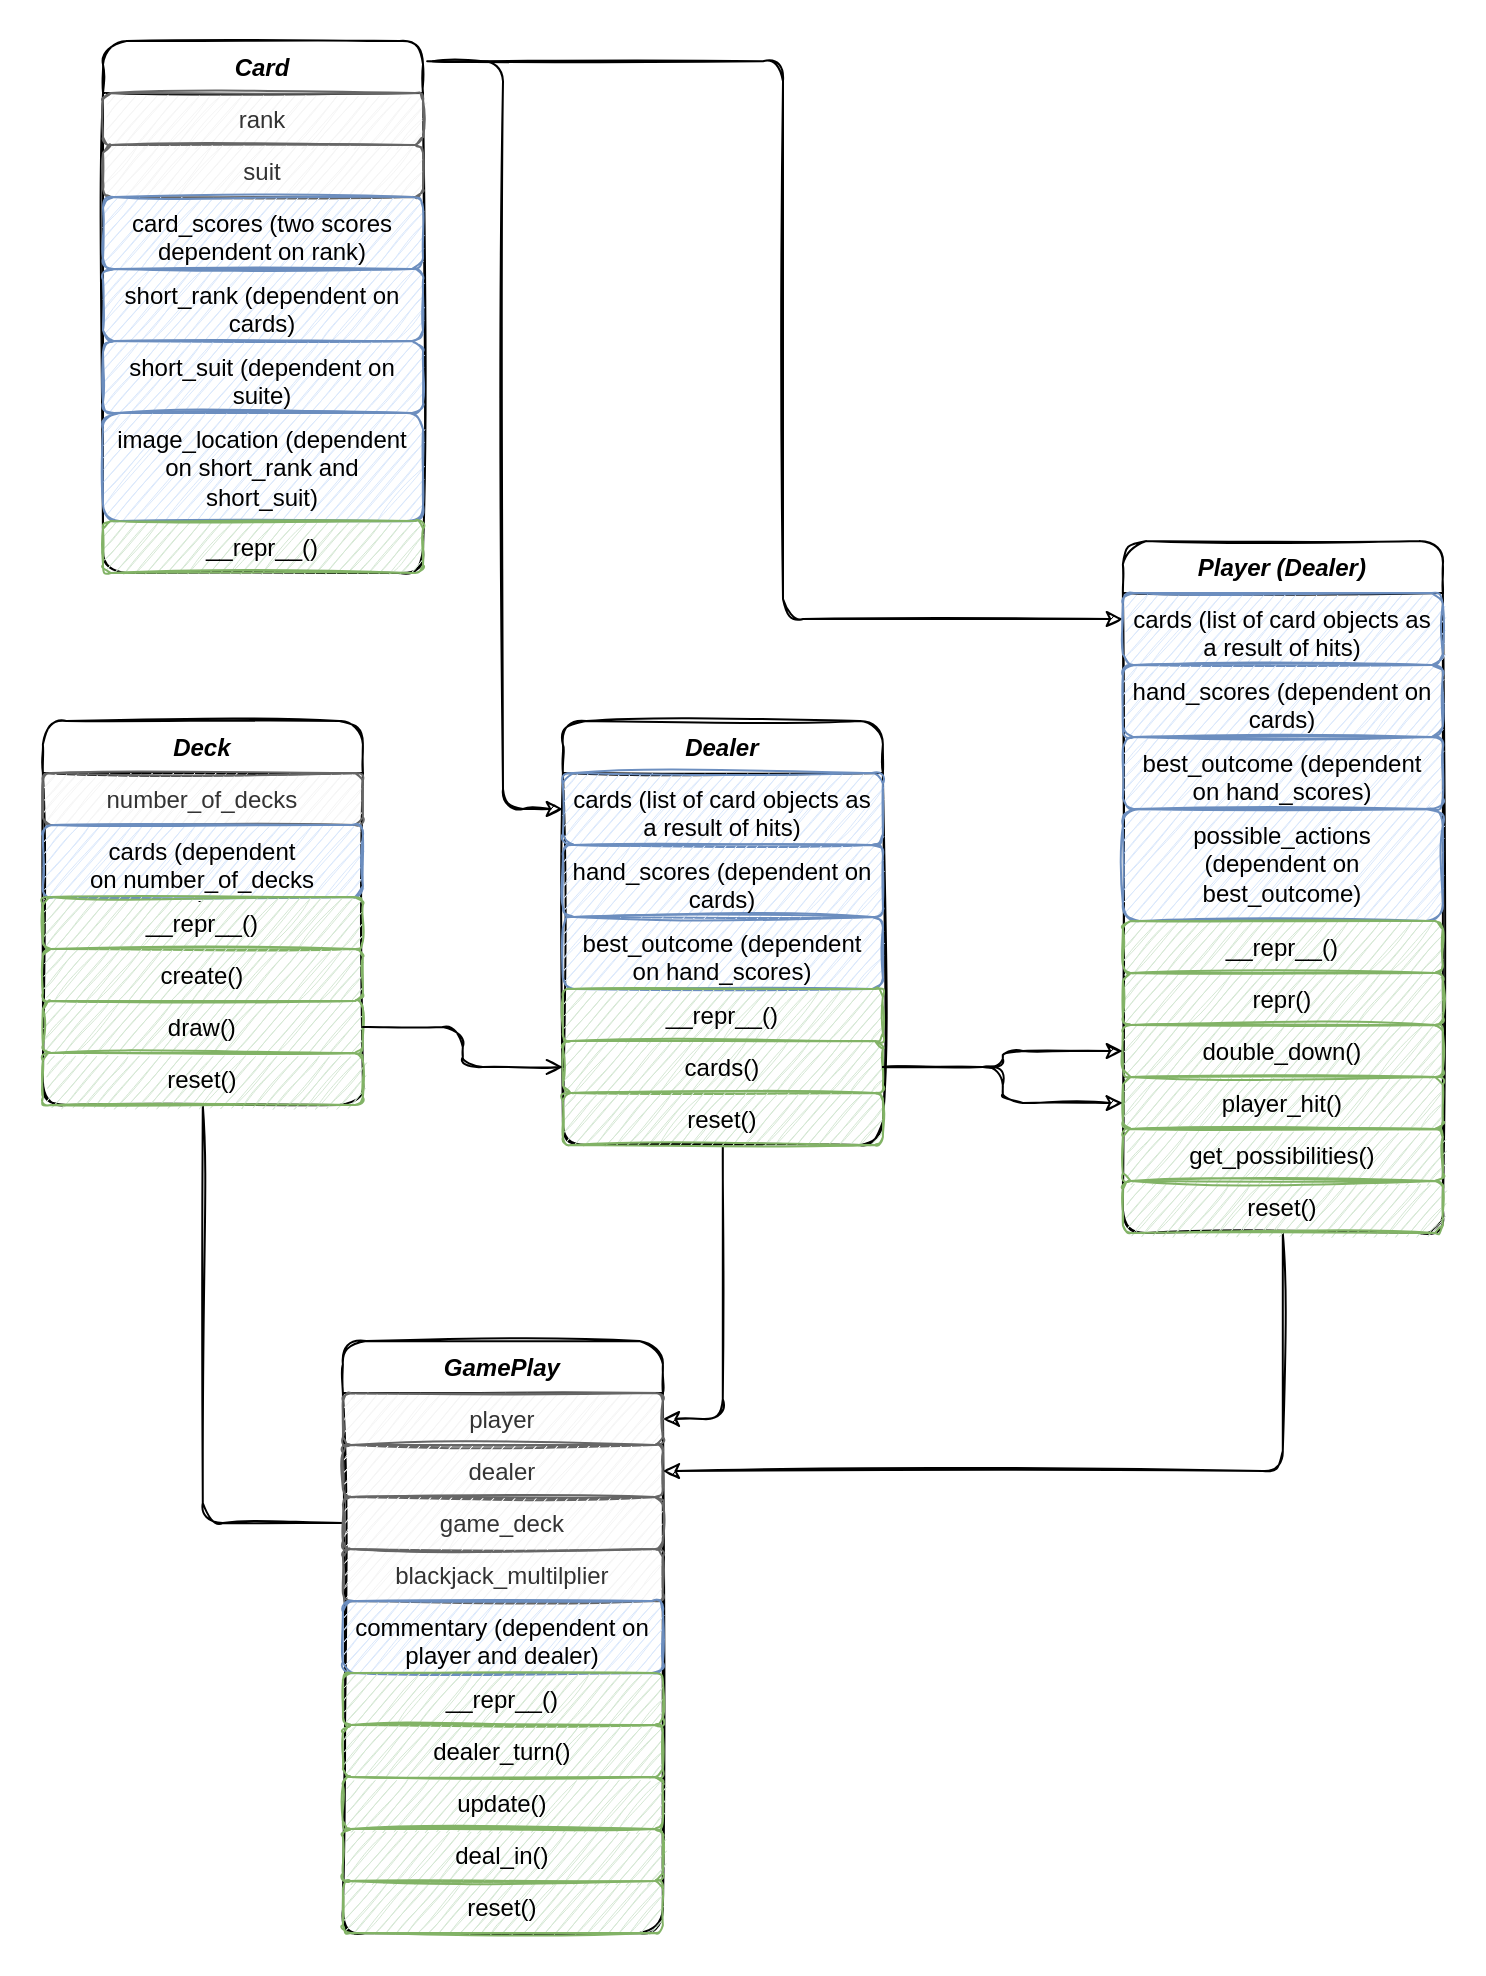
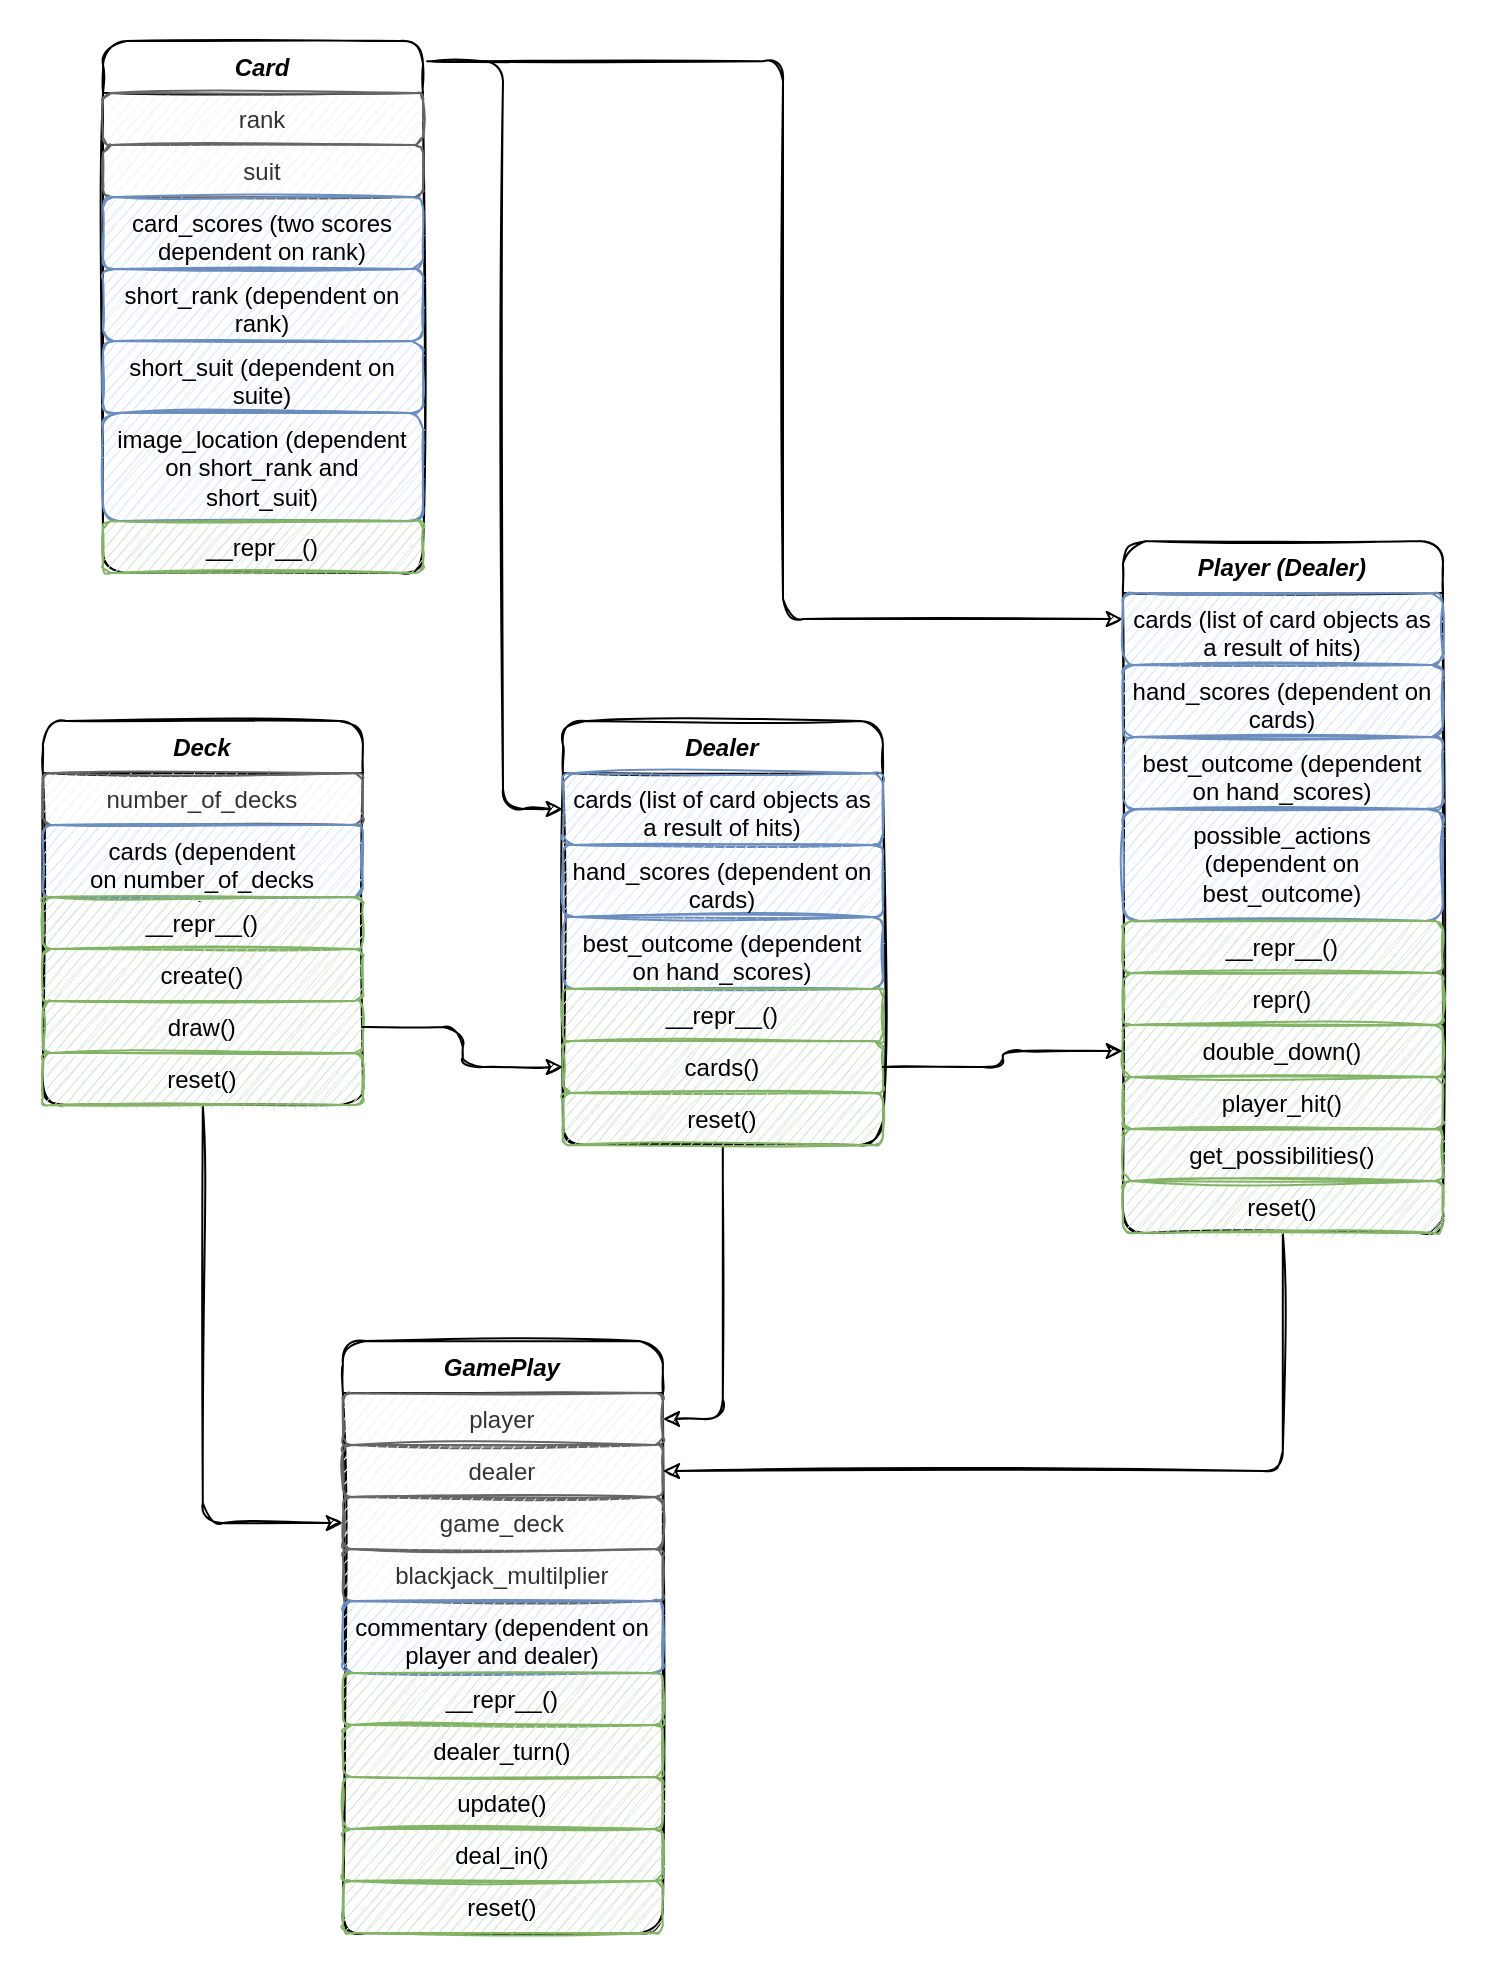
node "short_rank (dependent on cards)": label "short_rank (dependent on cards)" -> "short_rank (dependent on rank)"
edge "draw()" -> "cards()": arrowhead open -> classic
edge "cards()" -> "player_hit()": removed
edge "Deck" -- "game_deck": arrowhead none -> classic
